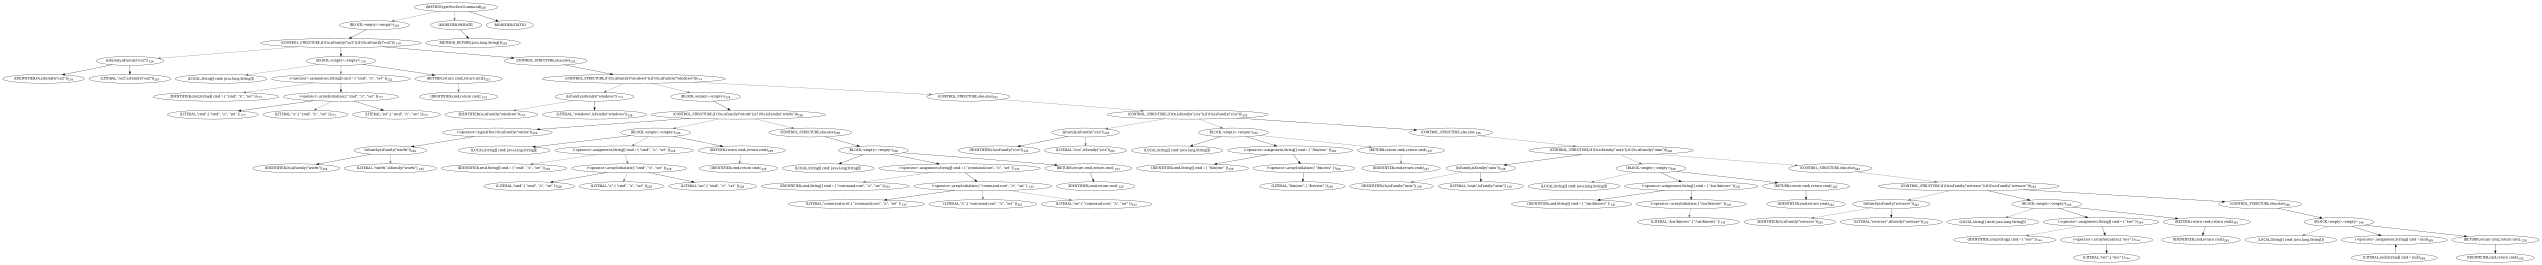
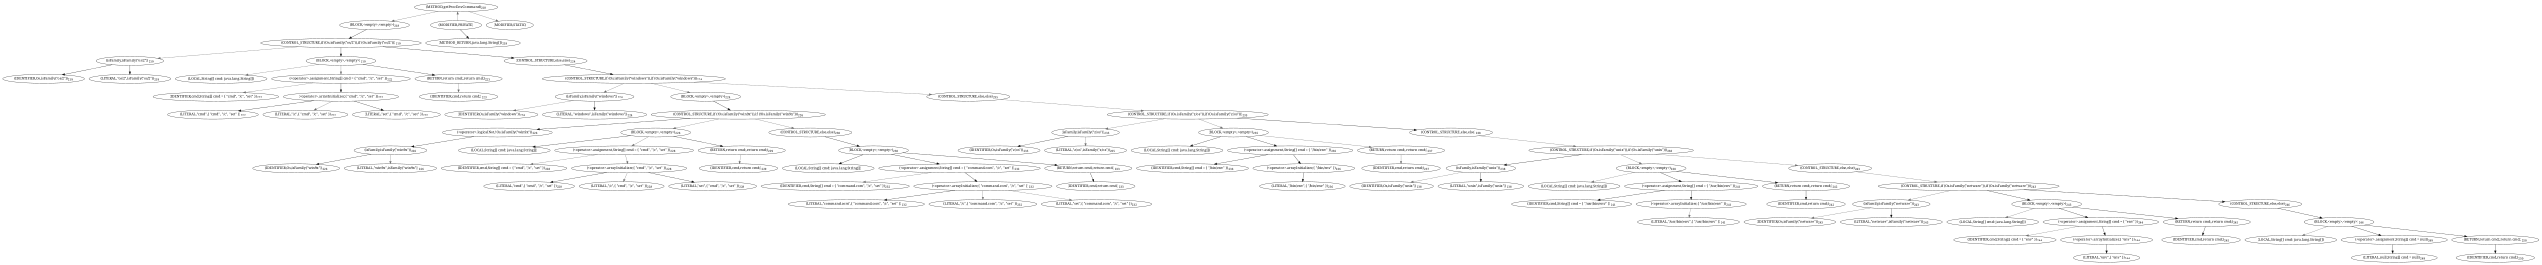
edge "(METHOD,getProcEnvCommand)" -> "(MODIFIER,PRIVATE)": reversed
edge "(METHOD,getProcEnvCommand)" -> "(MODIFIER,STATIC)": color black -> gray40
edge "(LITERAL,null,String[] cmd = null)" -> "(<operator>.assignment,String[] cmd = null)": reversed
